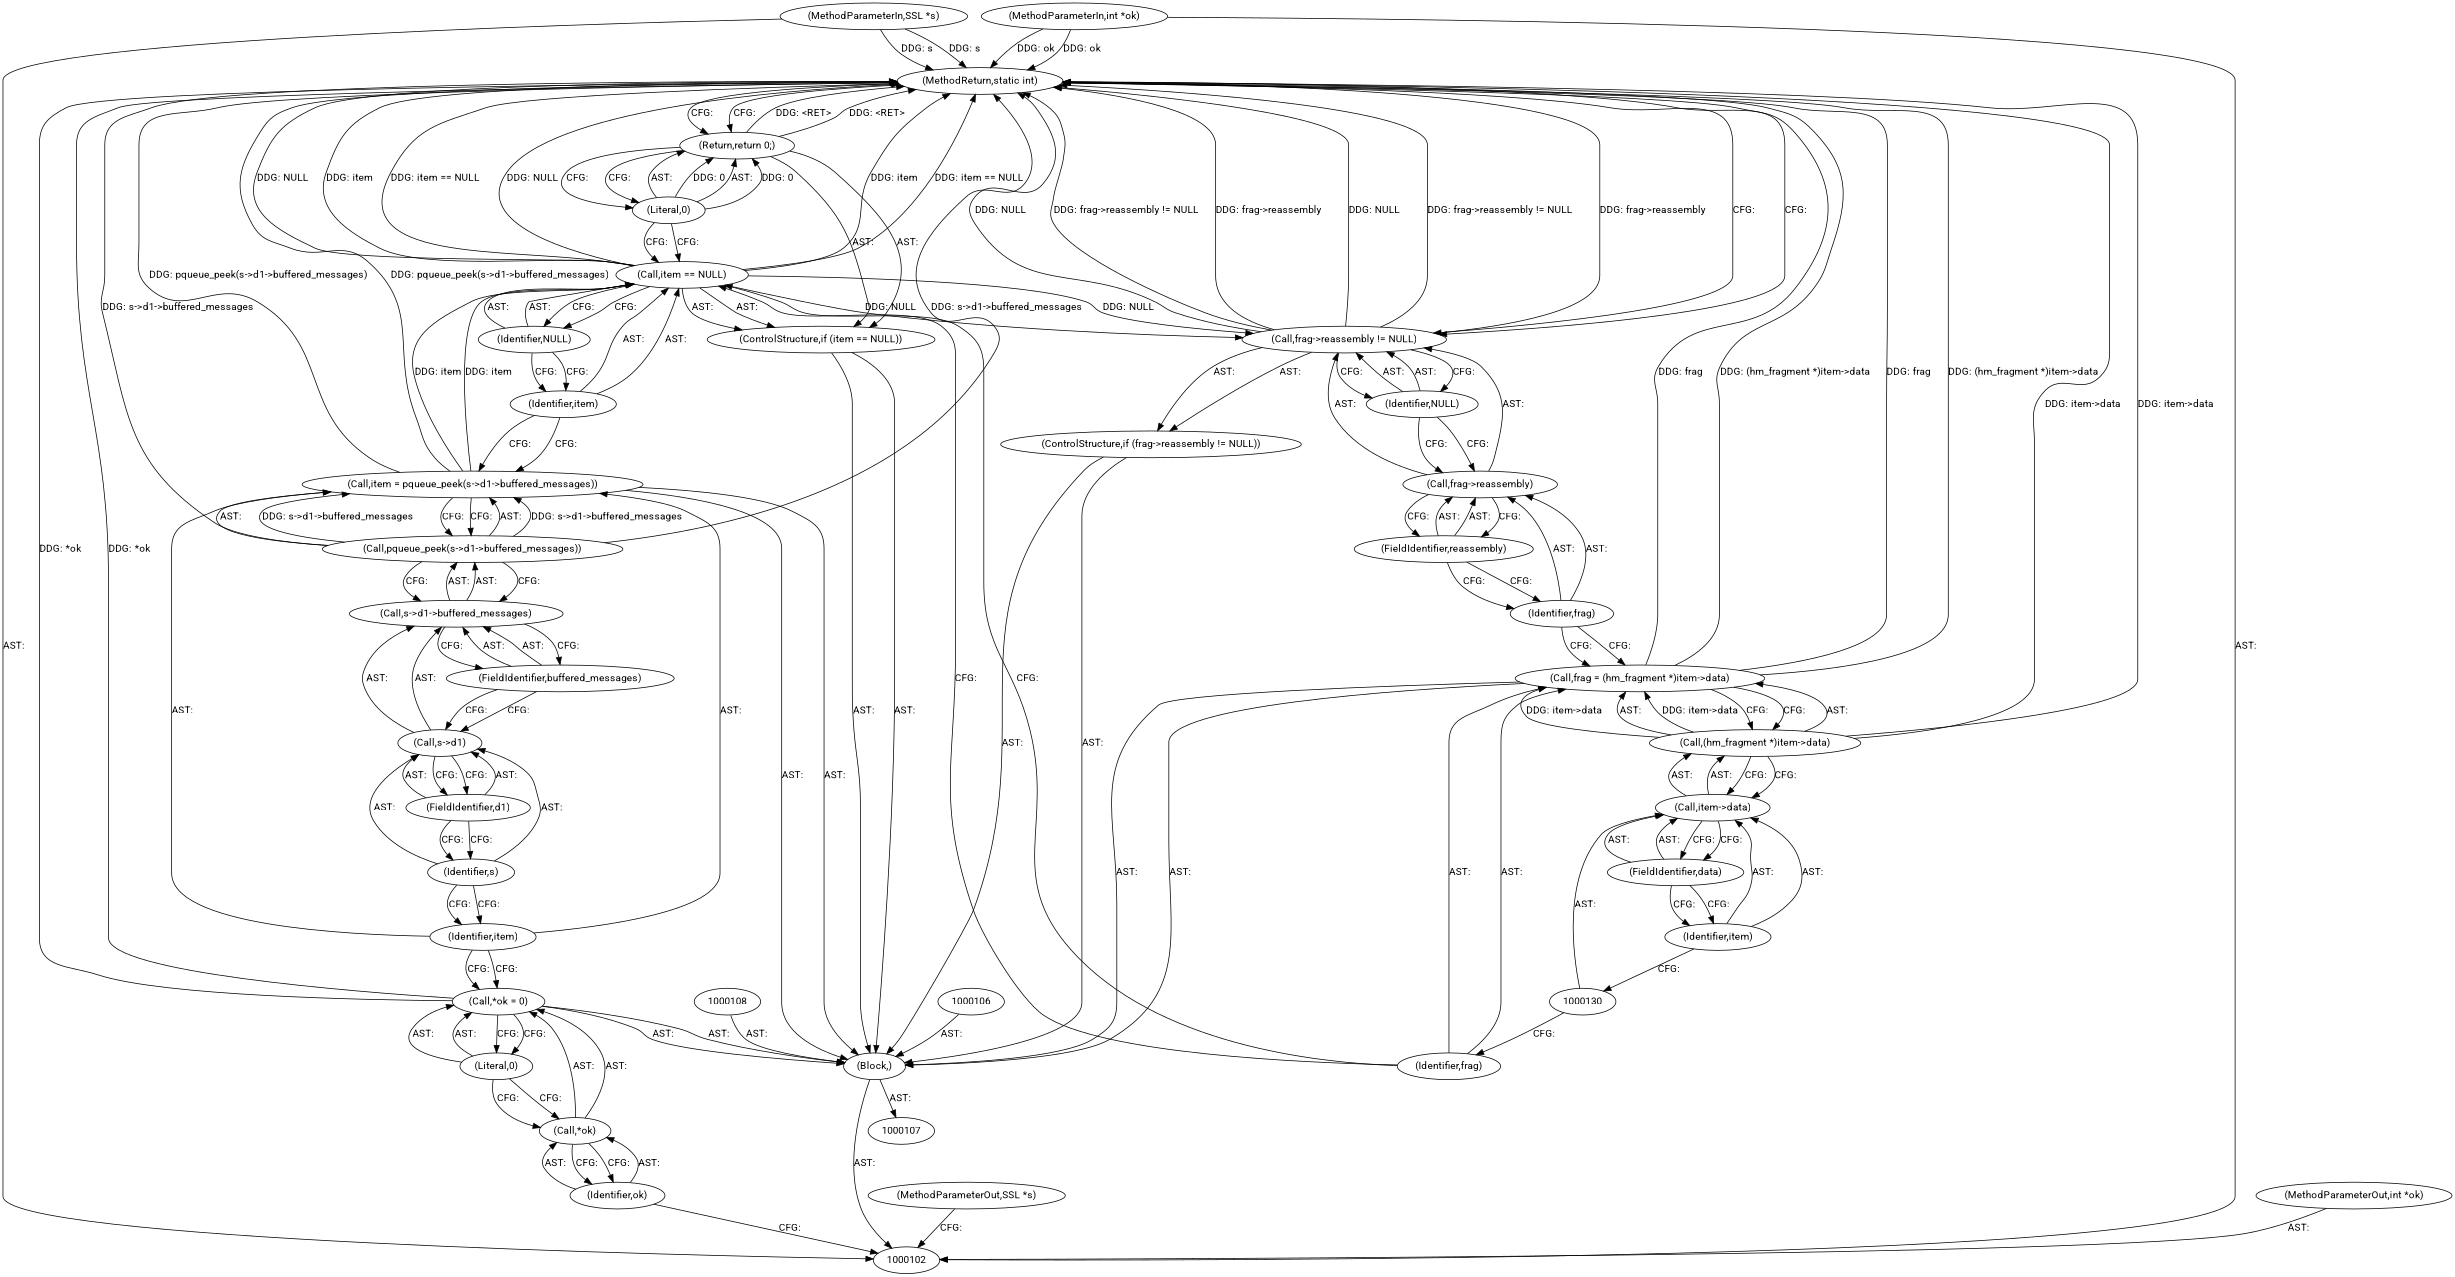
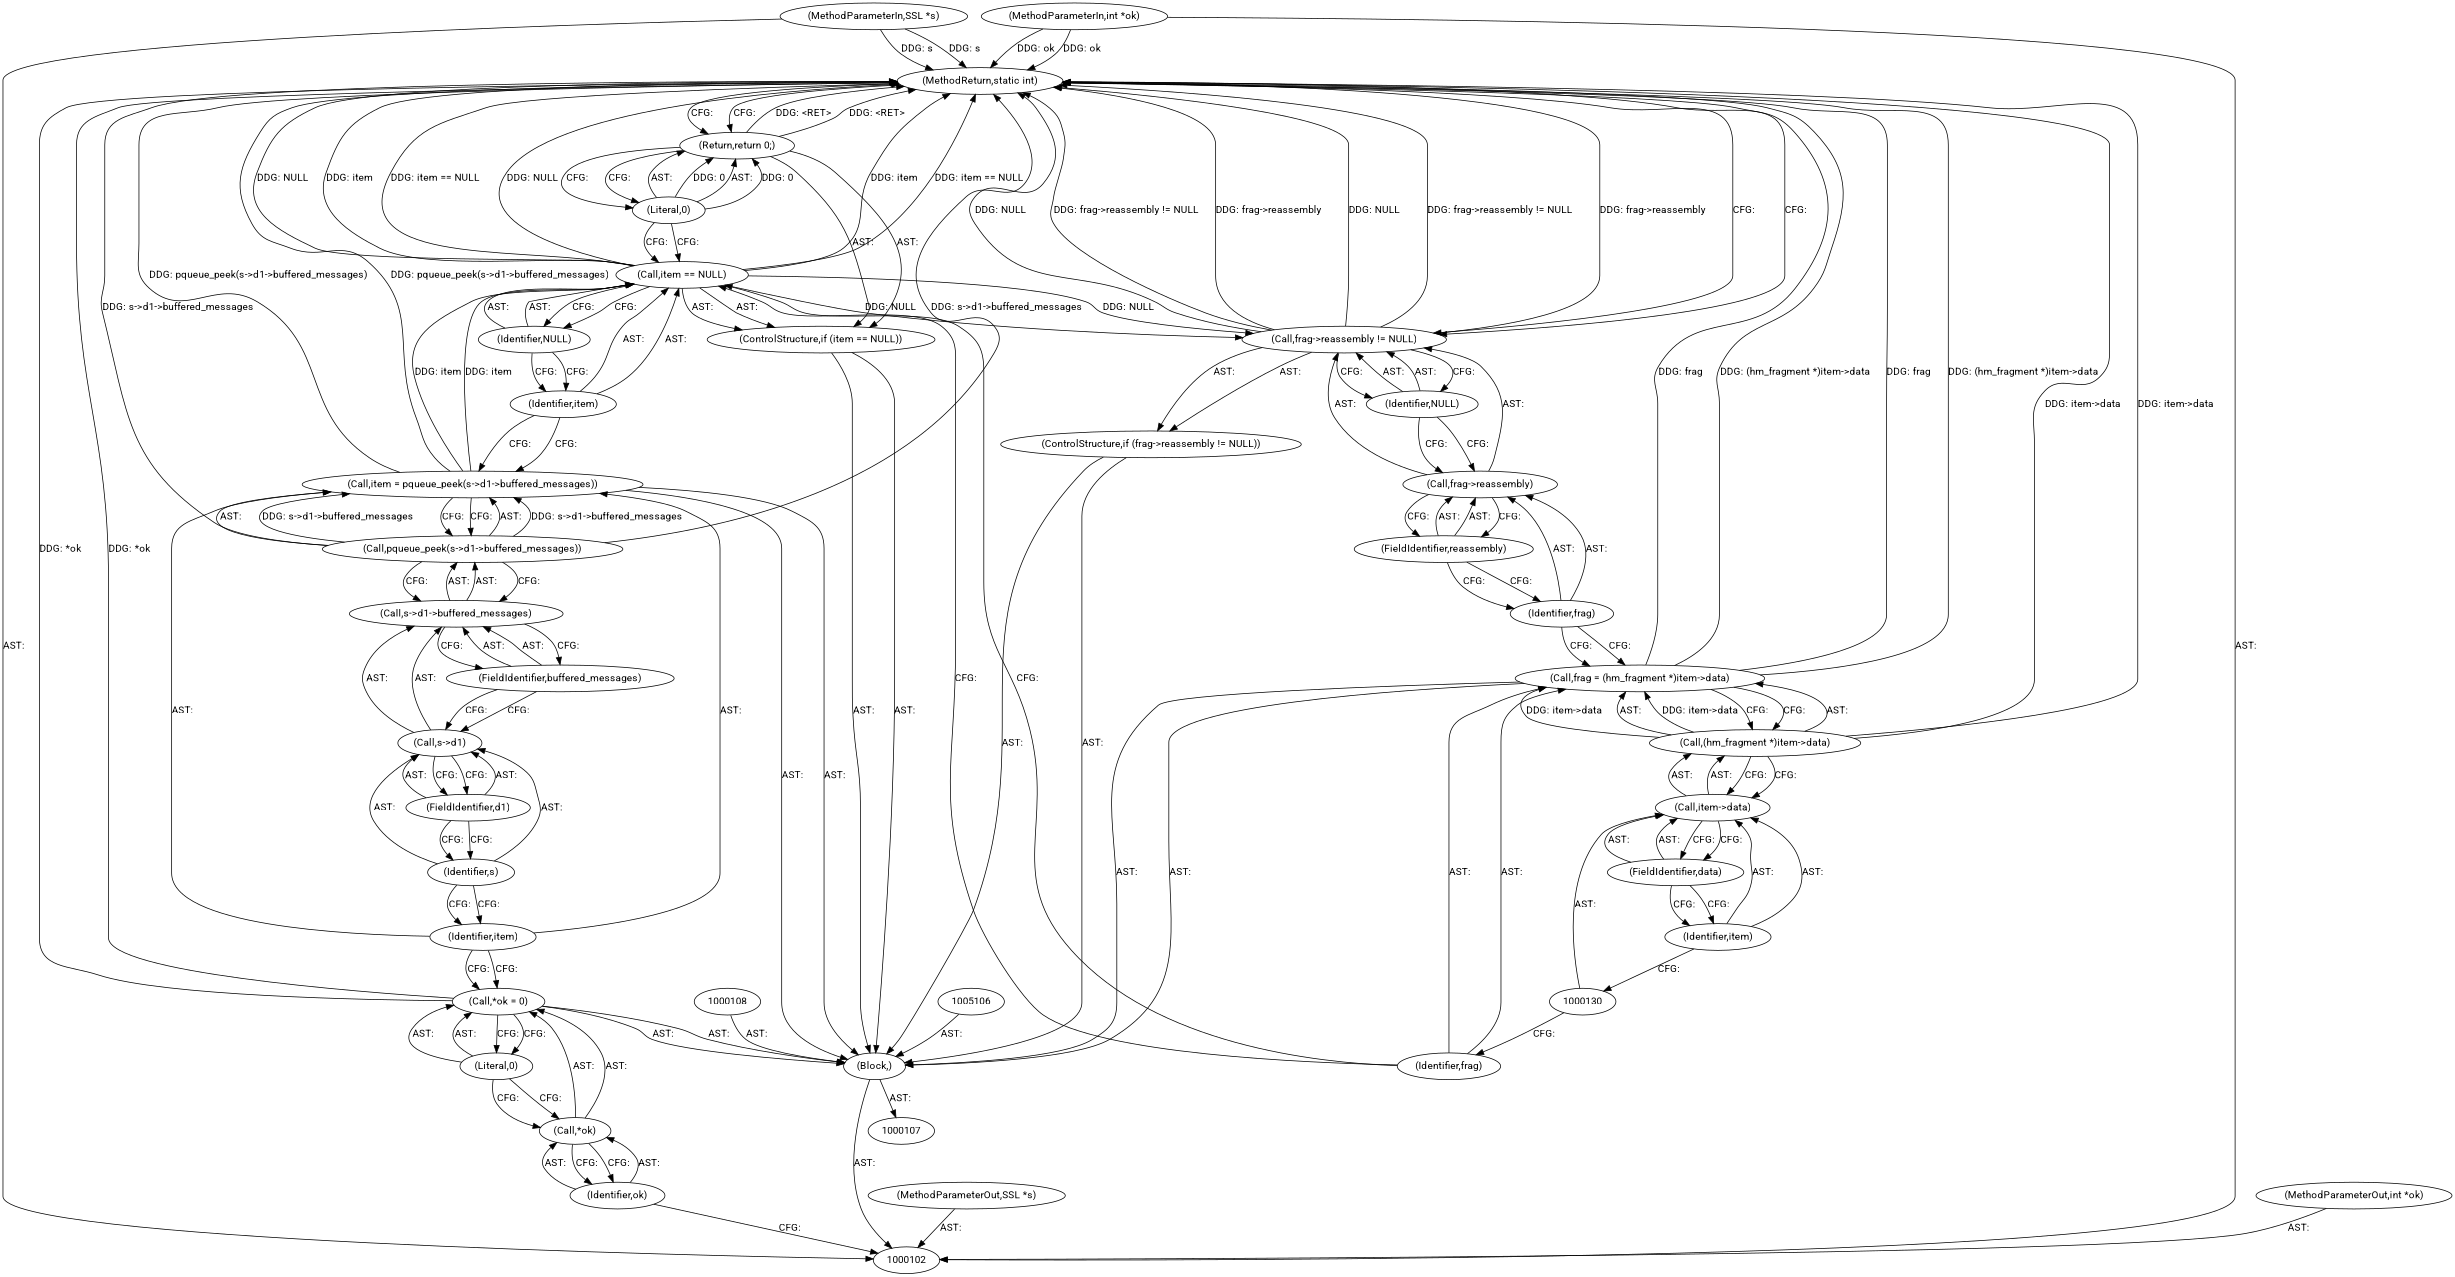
node "1000106": label "1000106" -> "1005106"
edge "(MethodParameterOut,SSL *s)" -> "1000102": label "CFG: " -> "AST: "
